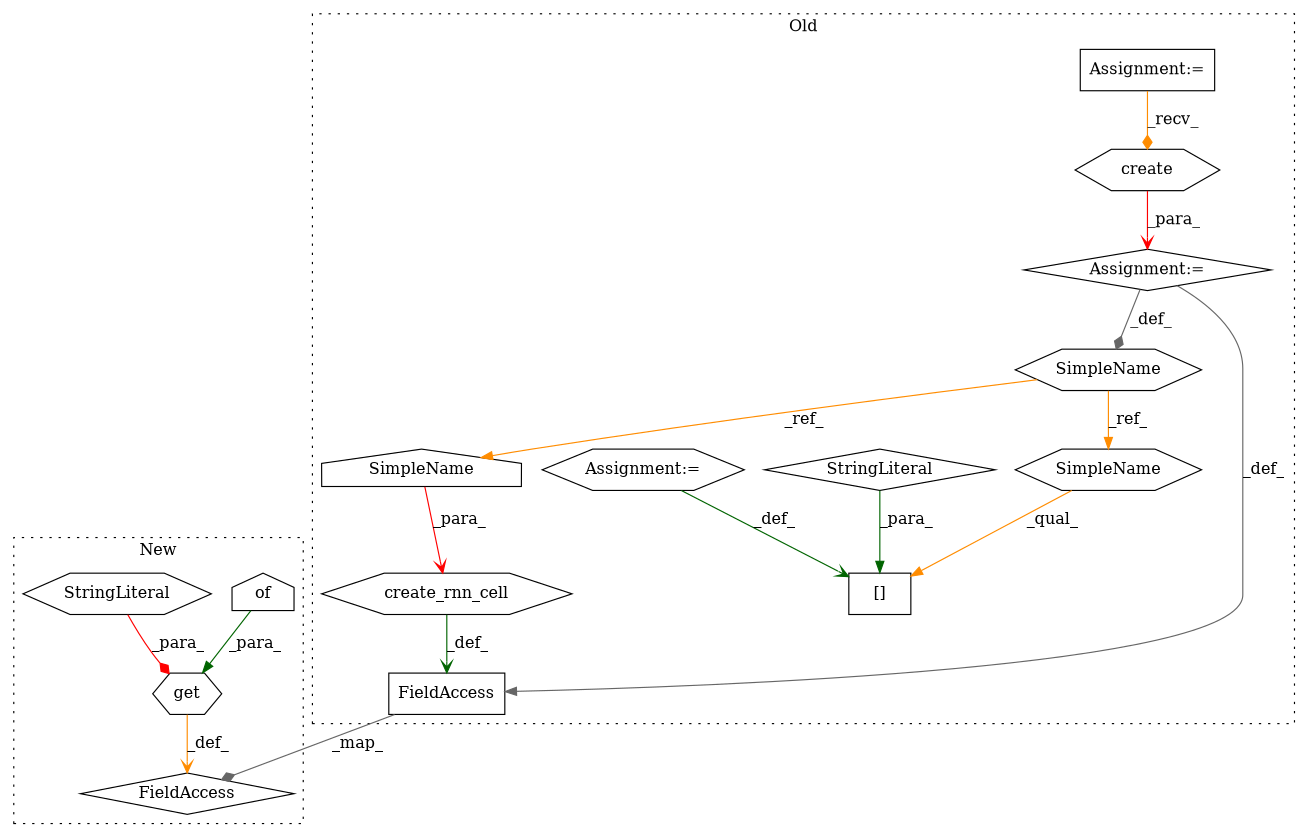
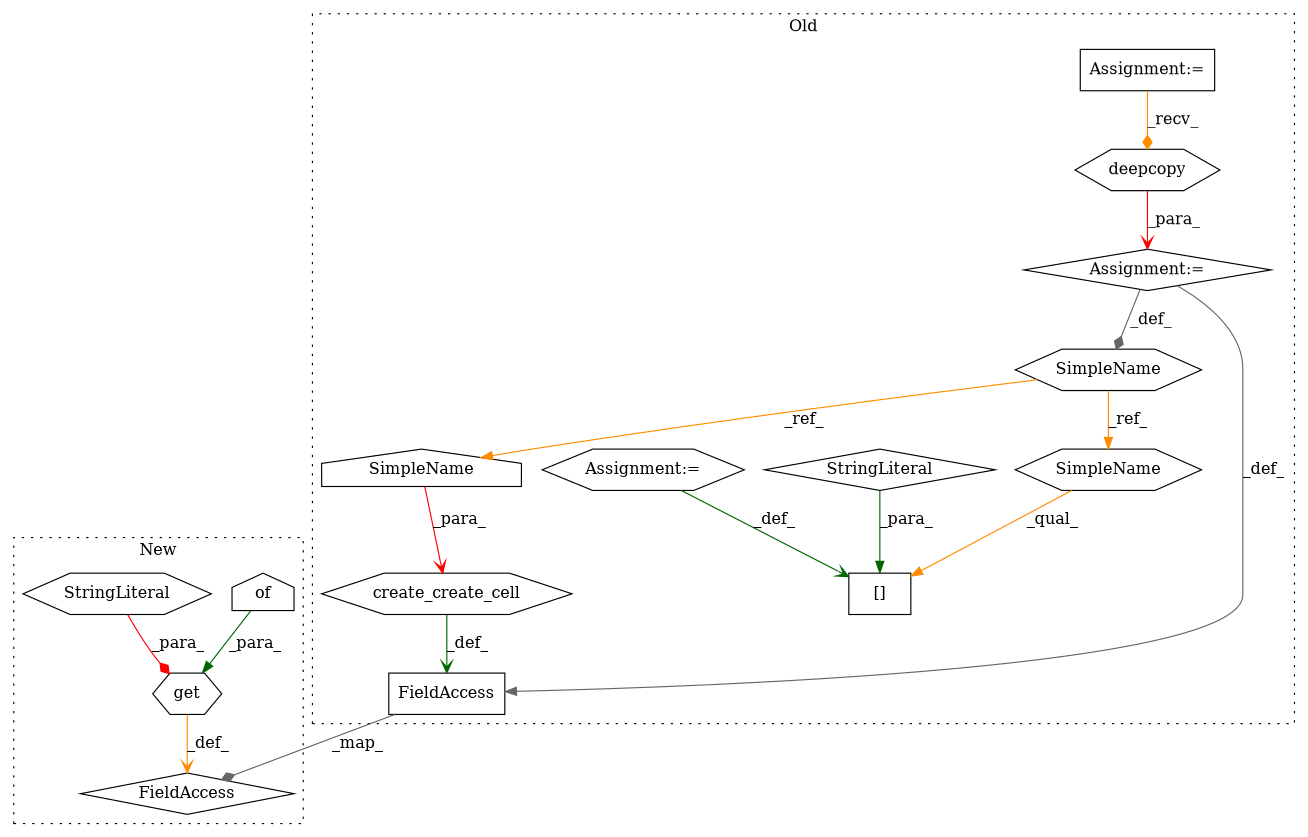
node "create": label "create" -> "deepcopy"
node "create_rnn_cell": label "create_rnn_cell" -> "create_create_cell"
